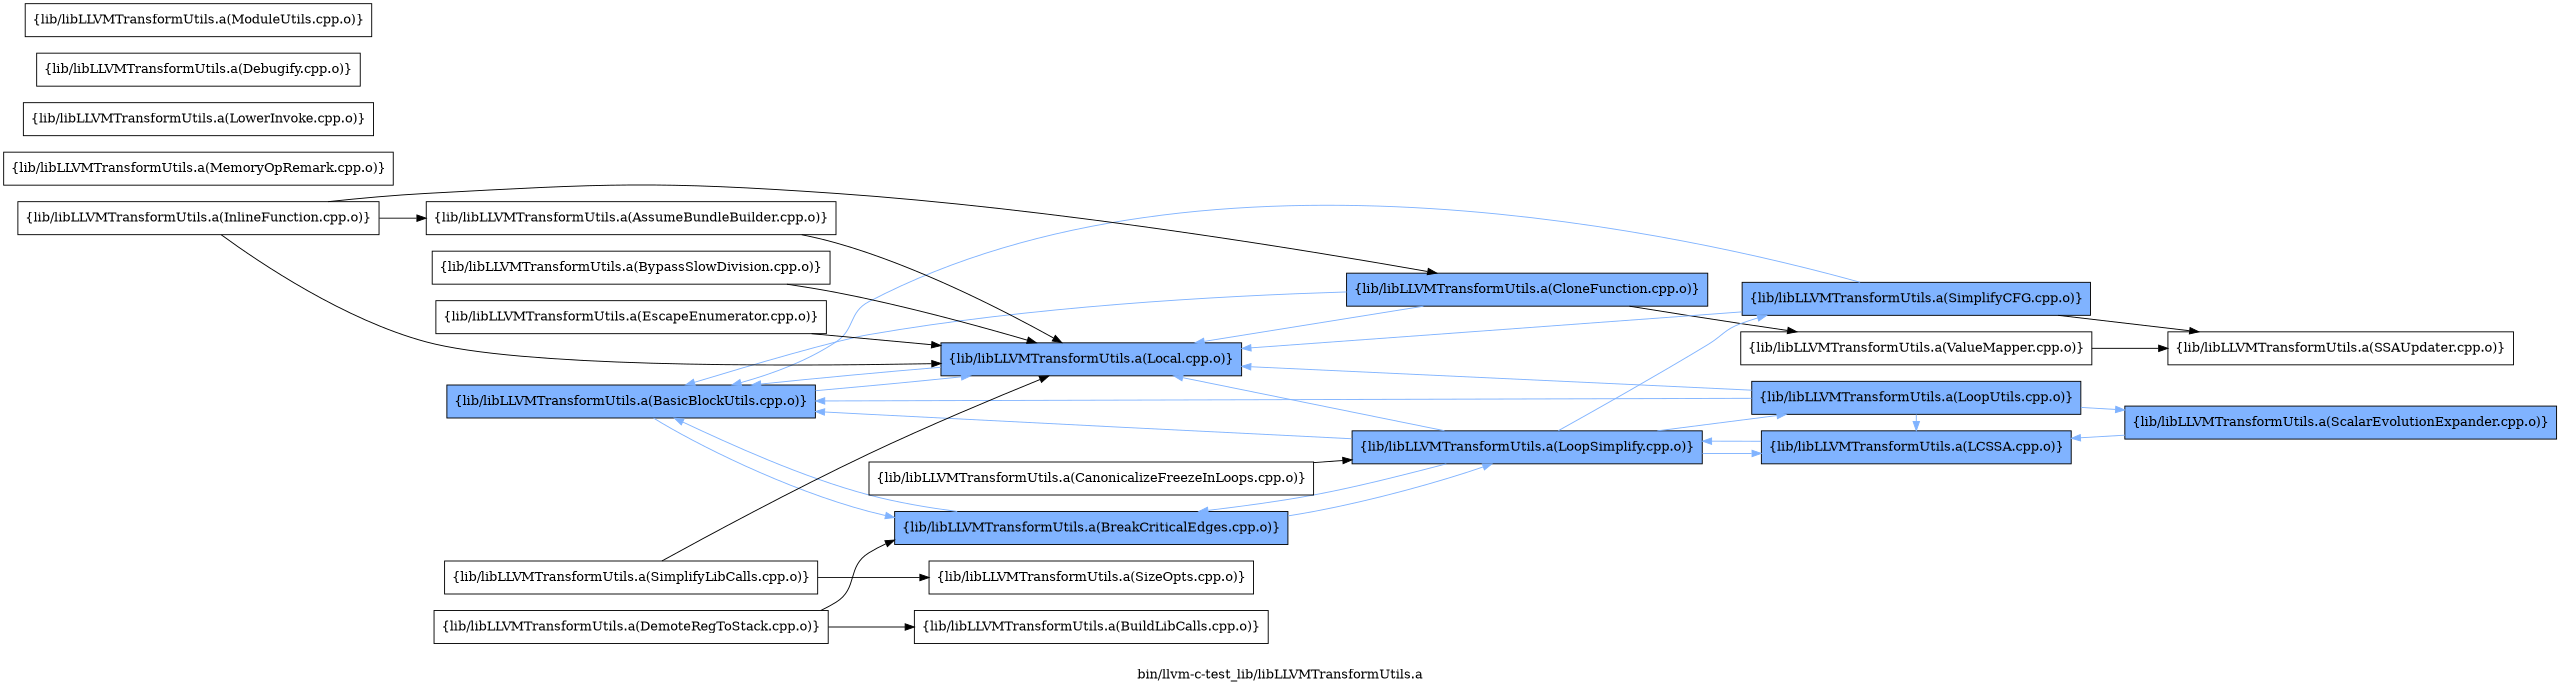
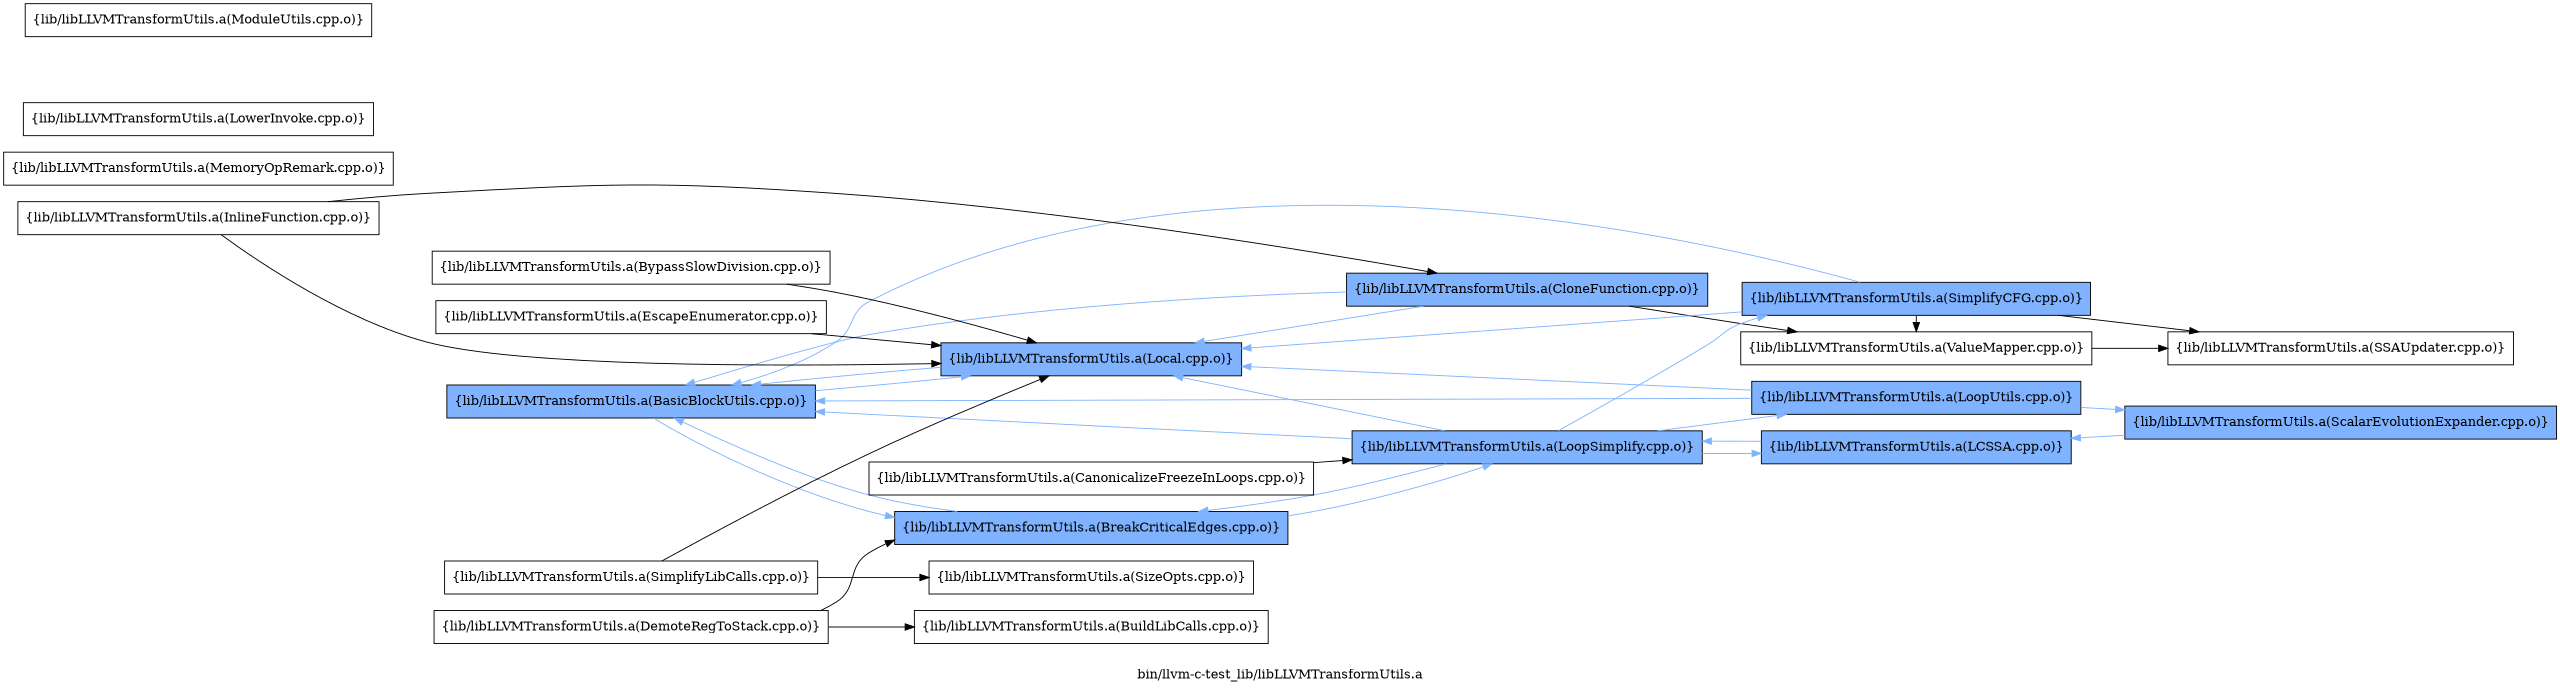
node "{lib/libLLVMTransformUtils.a(Debugify.cpp.o)}": removed
node "{lib/libLLVMTransformUtils.a(AssumeBundleBuilder.cpp.o)}": removed
edge "{lib/libLLVMTransformUtils.a(SimplifyCFG.cpp.o)}" -> "{lib/libLLVMTransformUtils.a(ValueMapper.cpp.o)}": added
edge "{lib/libLLVMTransformUtils.a(LoopUtils.cpp.o)}" -> "{lib/libLLVMTransformUtils.a(LCSSA.cpp.o)}": removed
